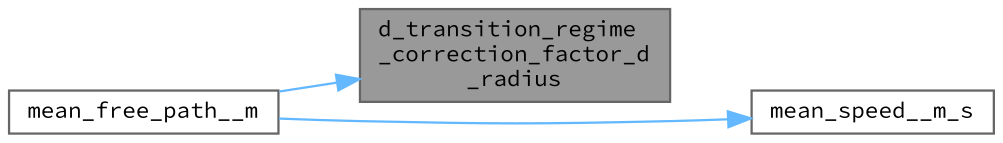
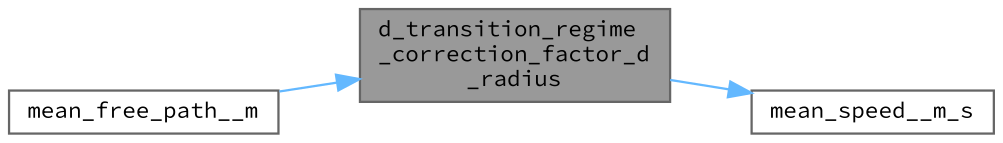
edge "mean_free_path__m" -> "mean_speed__m_s": now "d_transition_regime _correction_factor_d _radius" -> "mean_speed__m_s"
